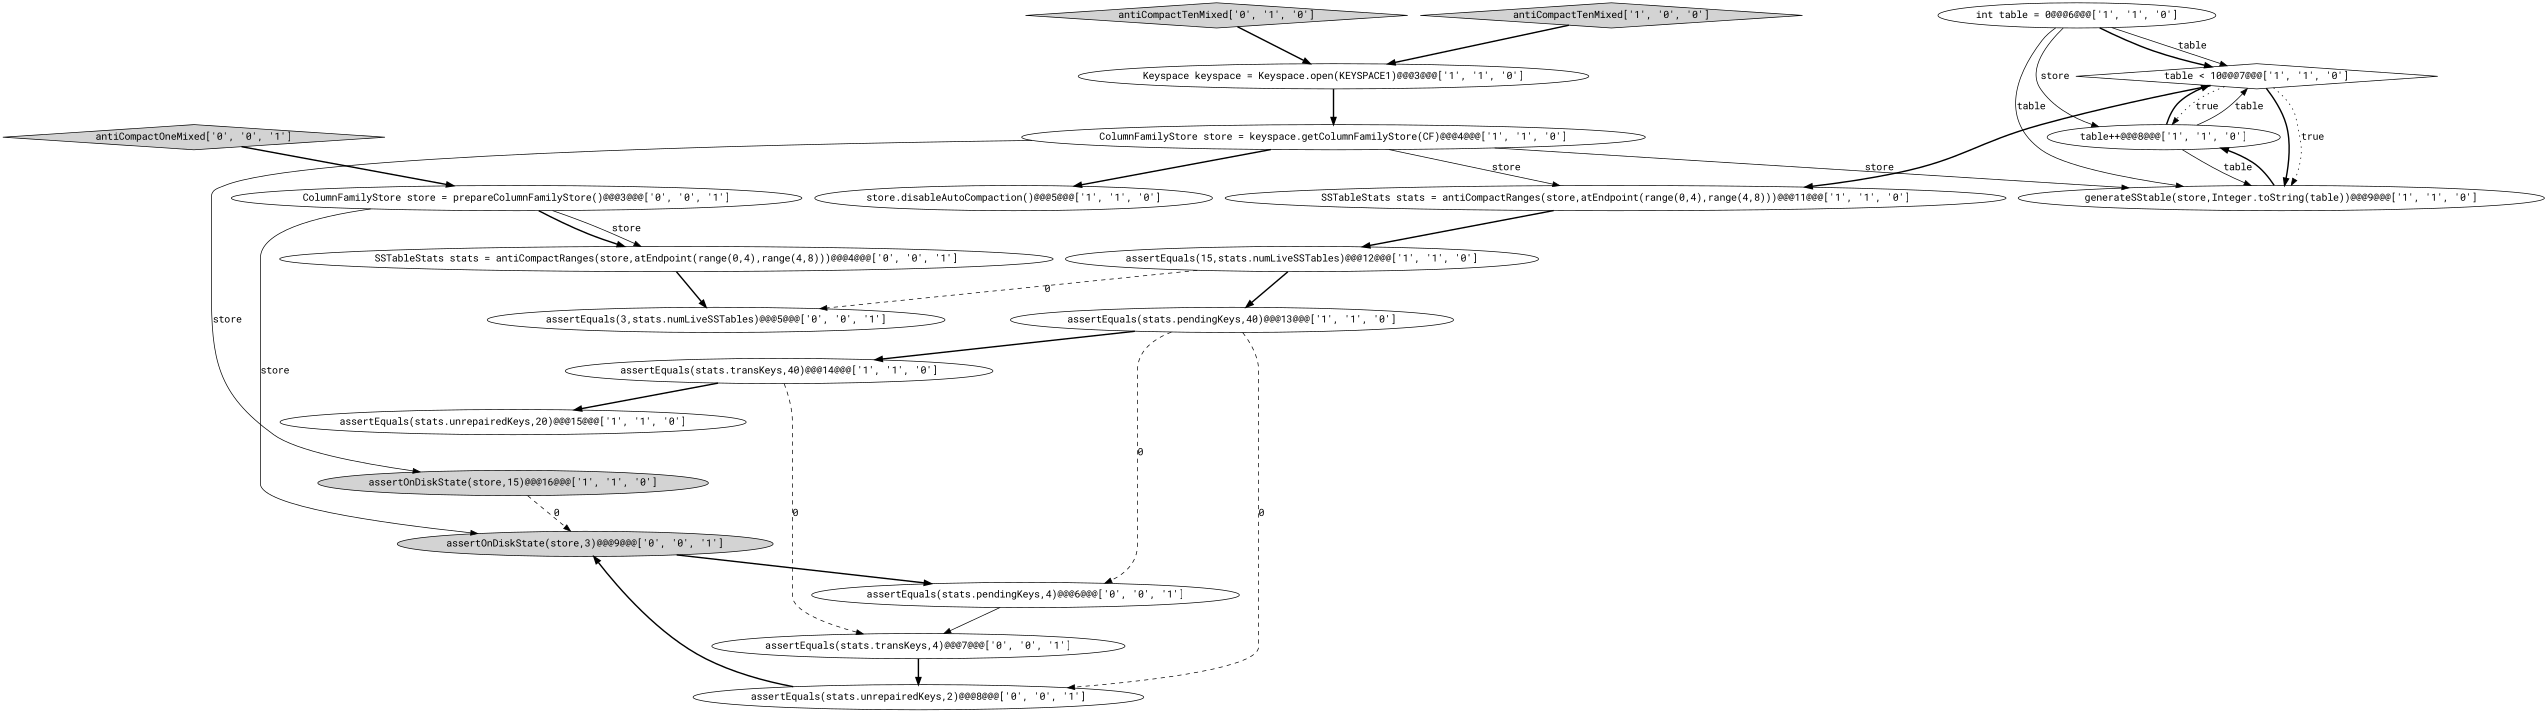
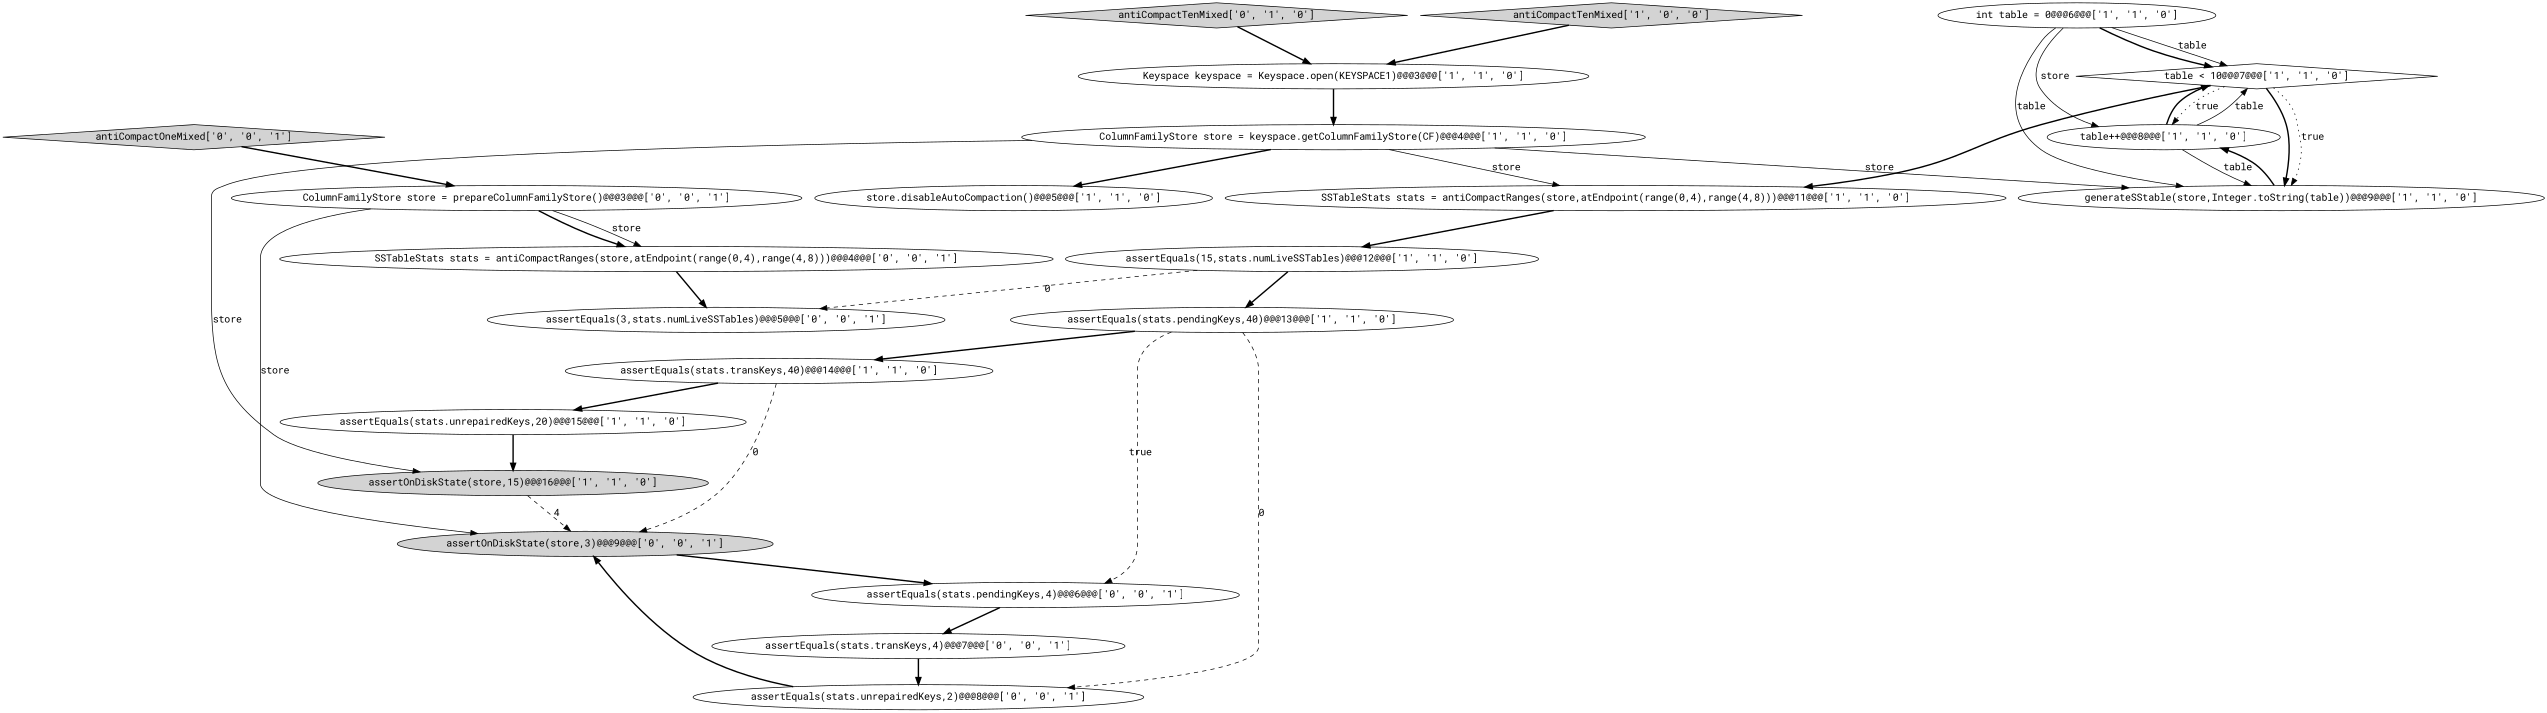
edge "assertEquals(stats.unrepairedKeys,20)@@@15@@@['1', '1', '0']" -> "assertOnDiskState(store,15)@@@16@@@['1', '1', '0']": added
edge "assertEquals(stats.pendingKeys,40)@@@13@@@['1', '1', '0']" -> "assertEquals(stats.pendingKeys,4)@@@6@@@['0', '0', '1']": label "0" -> "true"
edge "assertOnDiskState(store,15)@@@16@@@['1', '1', '0']" -> "assertOnDiskState(store,3)@@@9@@@['0', '0', '1']": label "0" -> "4"
edge "assertEquals(stats.transKeys,40)@@@14@@@['1', '1', '0']" -> "assertEquals(stats.transKeys,4)@@@7@@@['0', '0', '1']": now "assertEquals(stats.transKeys,40)@@@14@@@['1', '1', '0']" -> "assertOnDiskState(store,3)@@@9@@@['0', '0', '1']"
edge "assertEquals(stats.pendingKeys,4)@@@6@@@['0', '0', '1']" -> "assertEquals(stats.transKeys,4)@@@7@@@['0', '0', '1']": style solid -> bold
